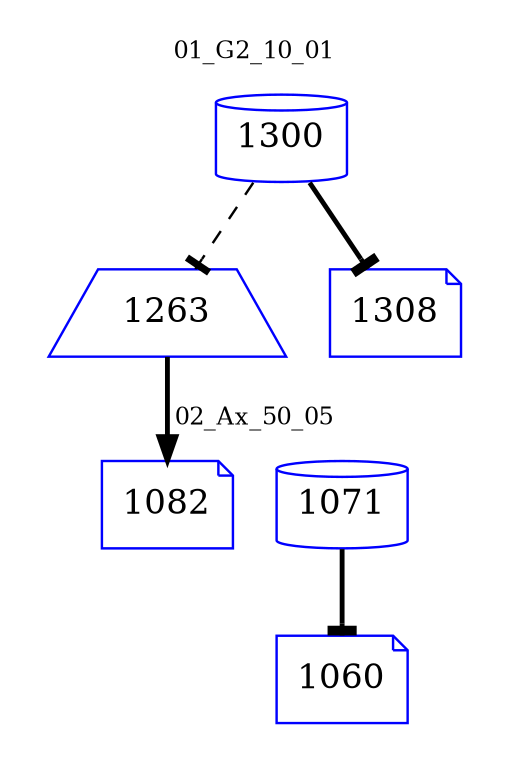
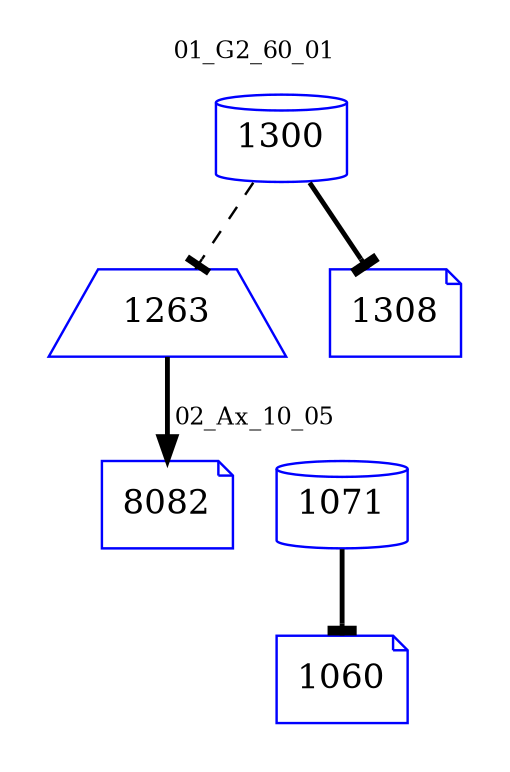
cluster "01_G2_10_01": label "01_G2_10_01" -> "01_G2_60_01"
cluster "02_Ax_50_05": label "02_Ax_50_05" -> "02_Ax_10_05"
node "1082": label "1082" -> "8082"
